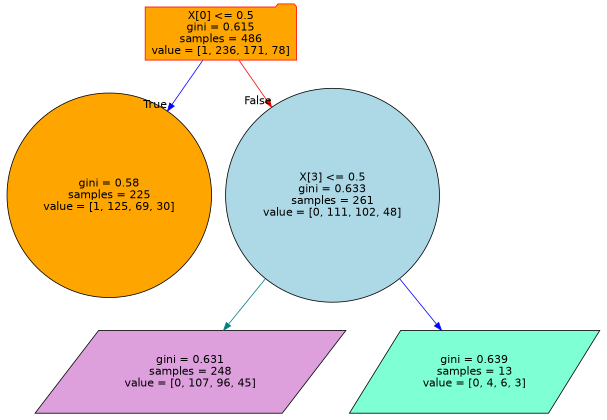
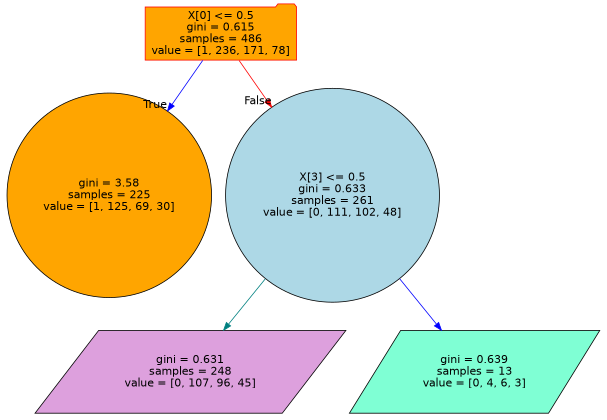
node "gini = 0.58 samples = 225 value = [1, 125, 69, 30]": label "gini = 0.58 samples = 225 value = [1, 125, 69, 30]" -> "gini = 3.58 samples = 225 value = [1, 125, 69, 30]"
